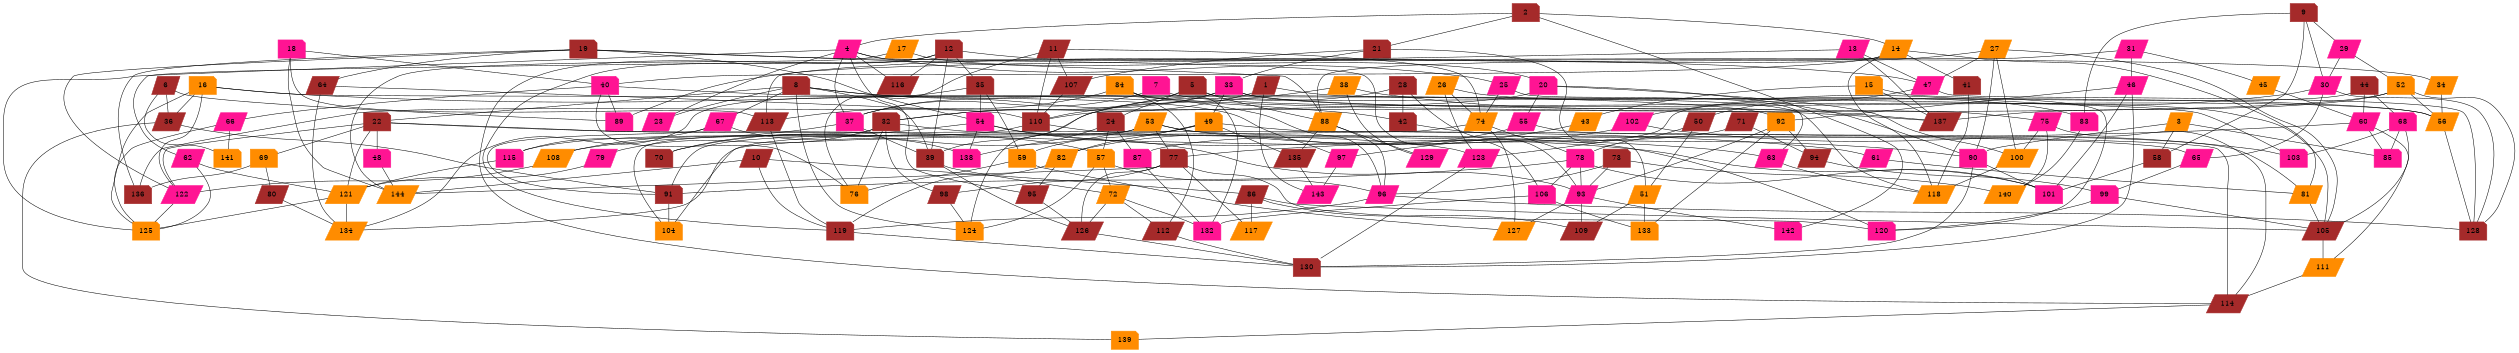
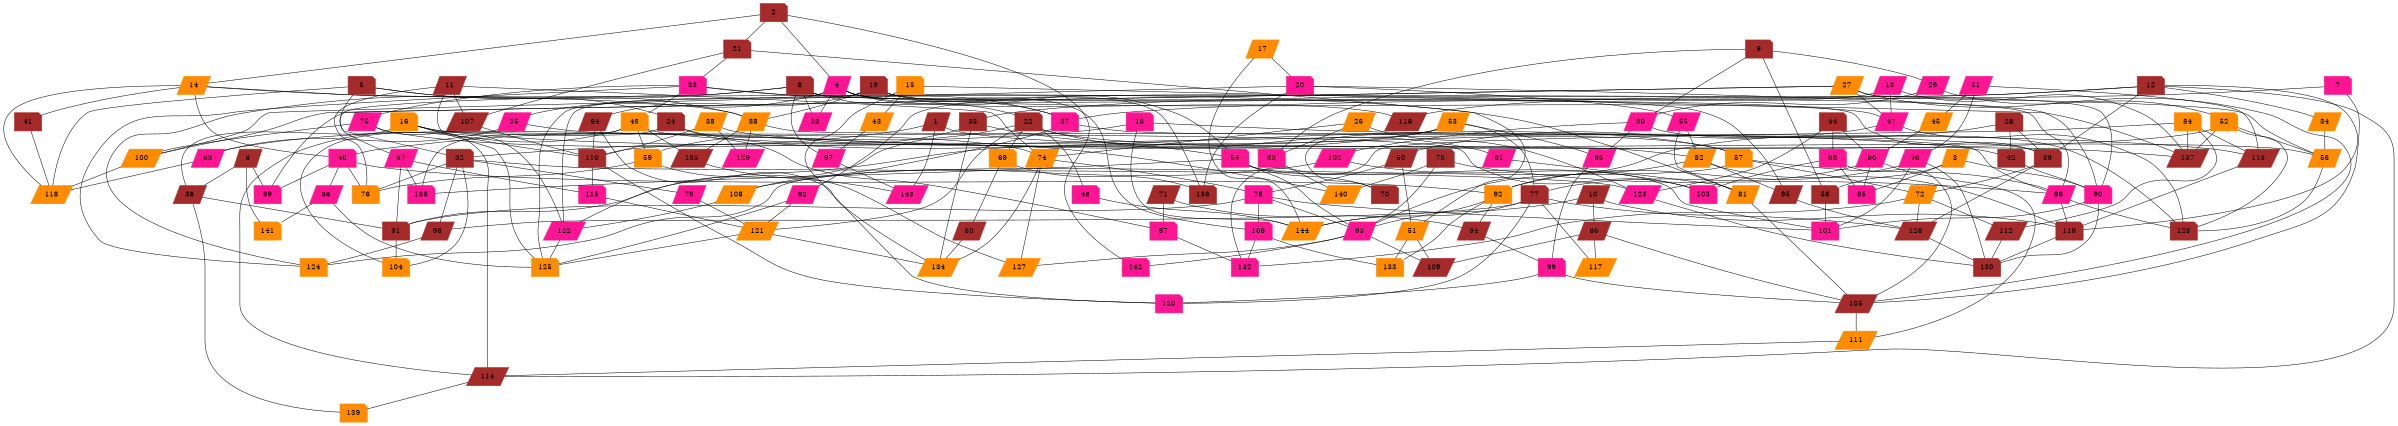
edge "82" -- "92": added
